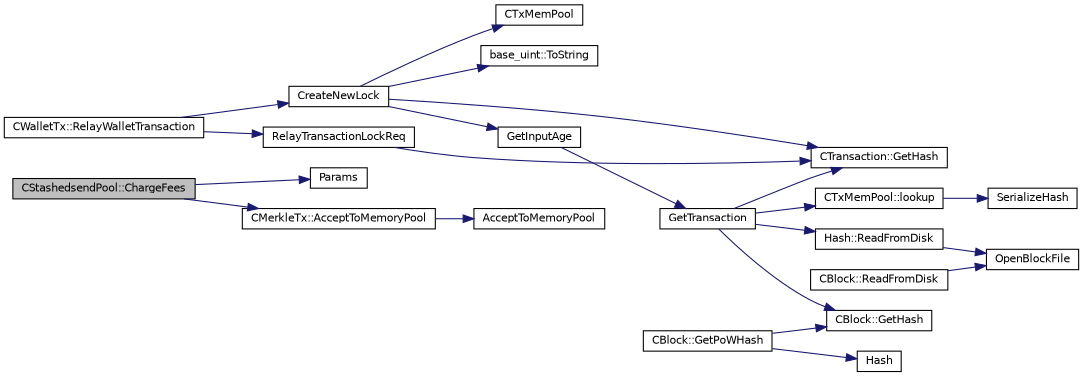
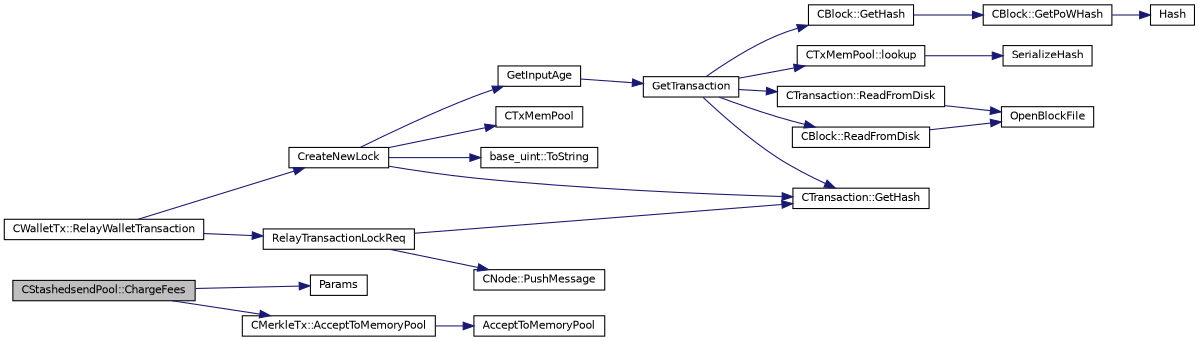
edge "GetTransaction" -> "CBlock::ReadFromDisk": added
node "Hash::ReadFromDisk": label "Hash::ReadFromDisk" -> "CTransaction::ReadFromDisk"
node "CNode::PushMessage": added
edge "CBlock::GetPoWHash" -> "CBlock::GetHash": reversed
